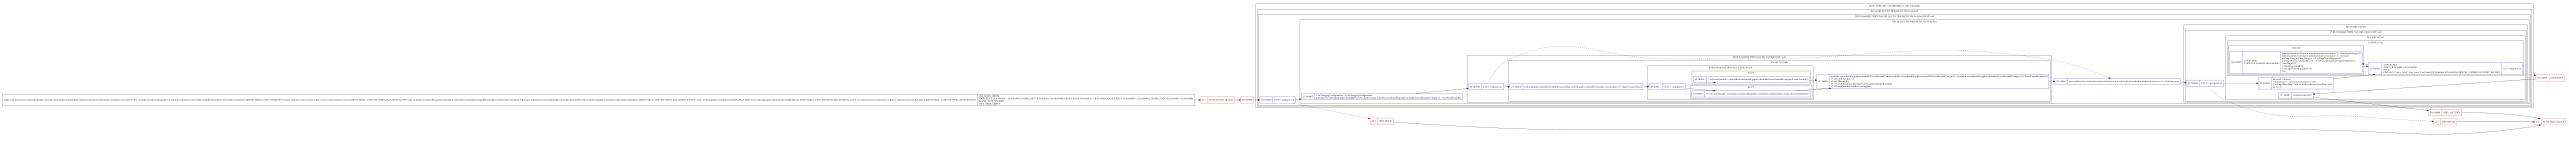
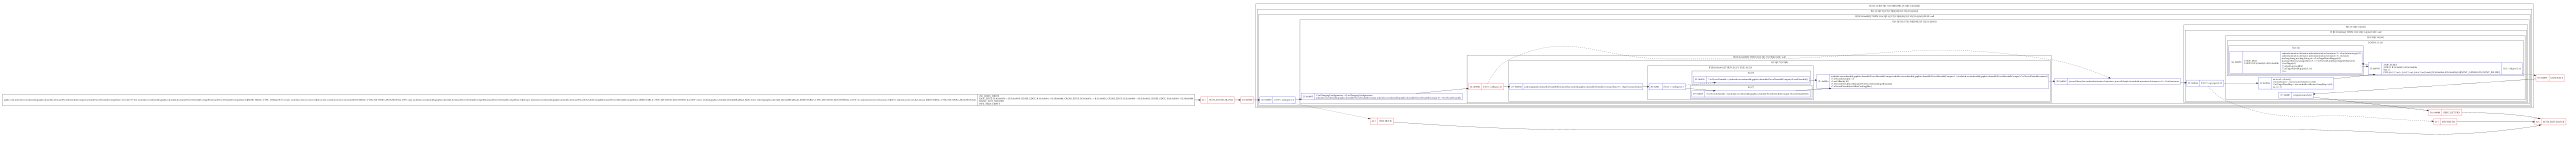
node "26: 0x000b": color blue -> red
